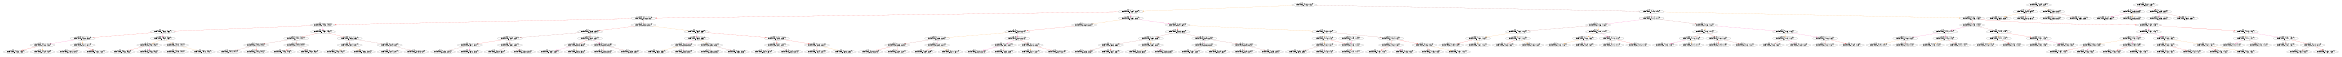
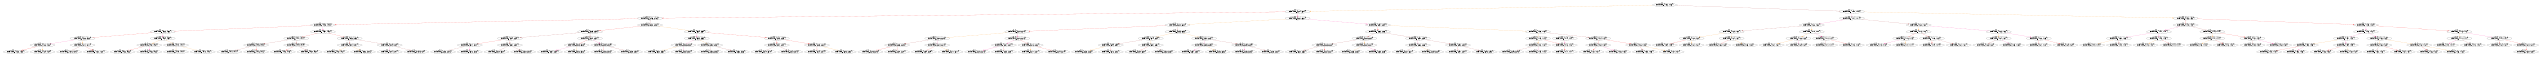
node "Node{data=[6853, 6853]}": added
node "Node{data=[7534, 7534]}": removed
